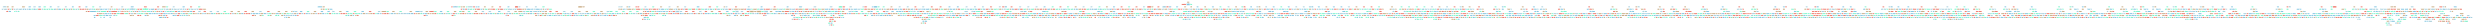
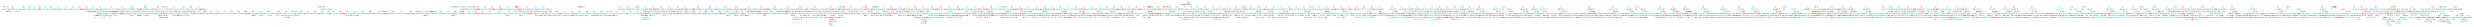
node "identifier HFSPLUS_SB_NODECOMPOSE": fillcolor salmon -> lightblue
